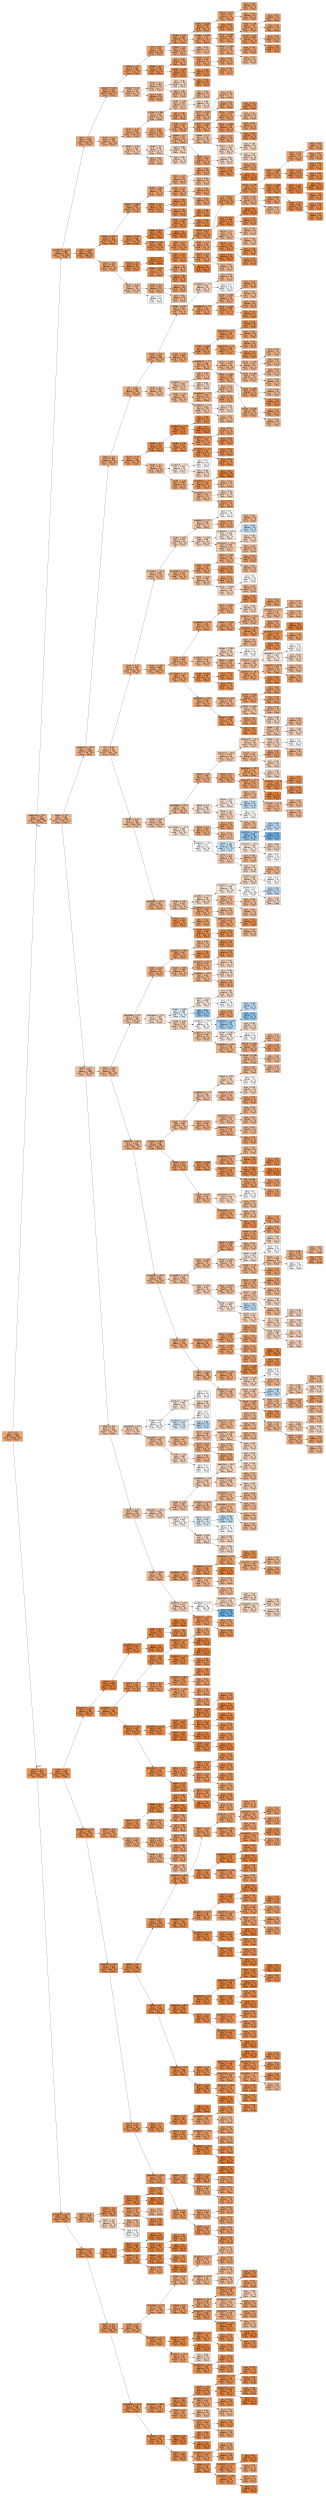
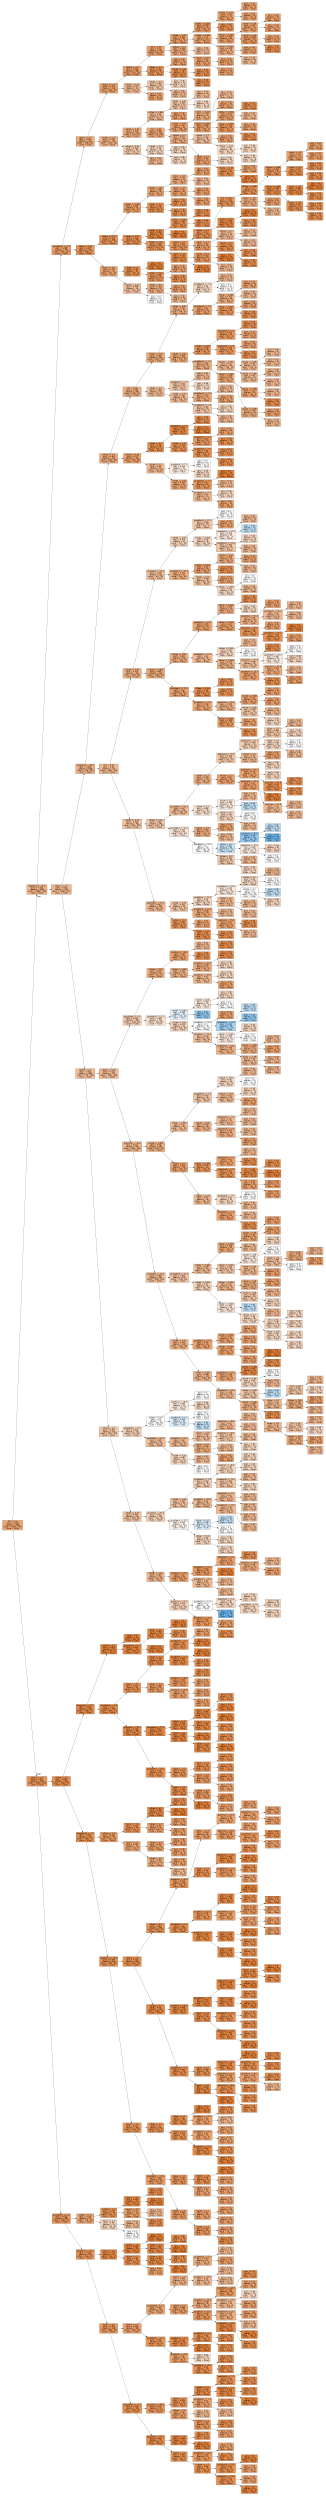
node "gini = 0.0 samples = 40 value = [40, 0] class = False": added
